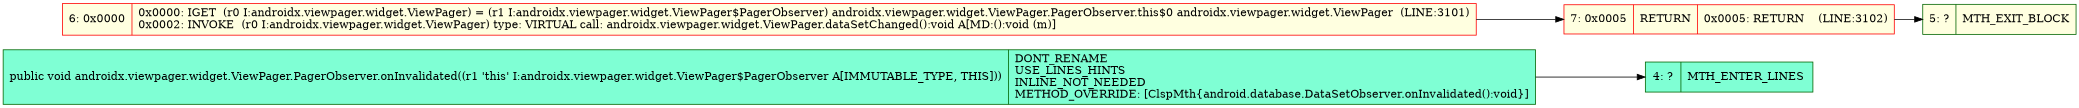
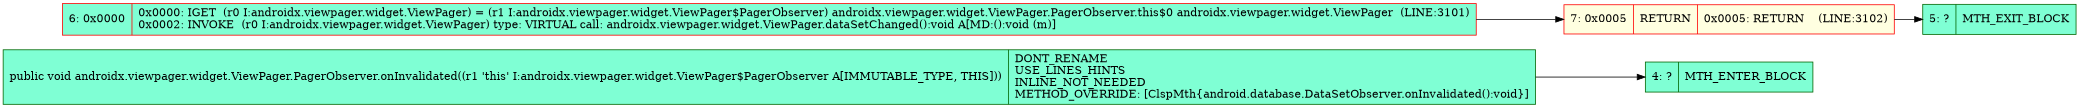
node "6: 0x0000": fillcolor lightyellow -> aquamarine
node "5: ?": fillcolor lightyellow -> aquamarine
node "4: ?": text "MTH_ENTER_LINES" -> "MTH_ENTER_BLOCK"
